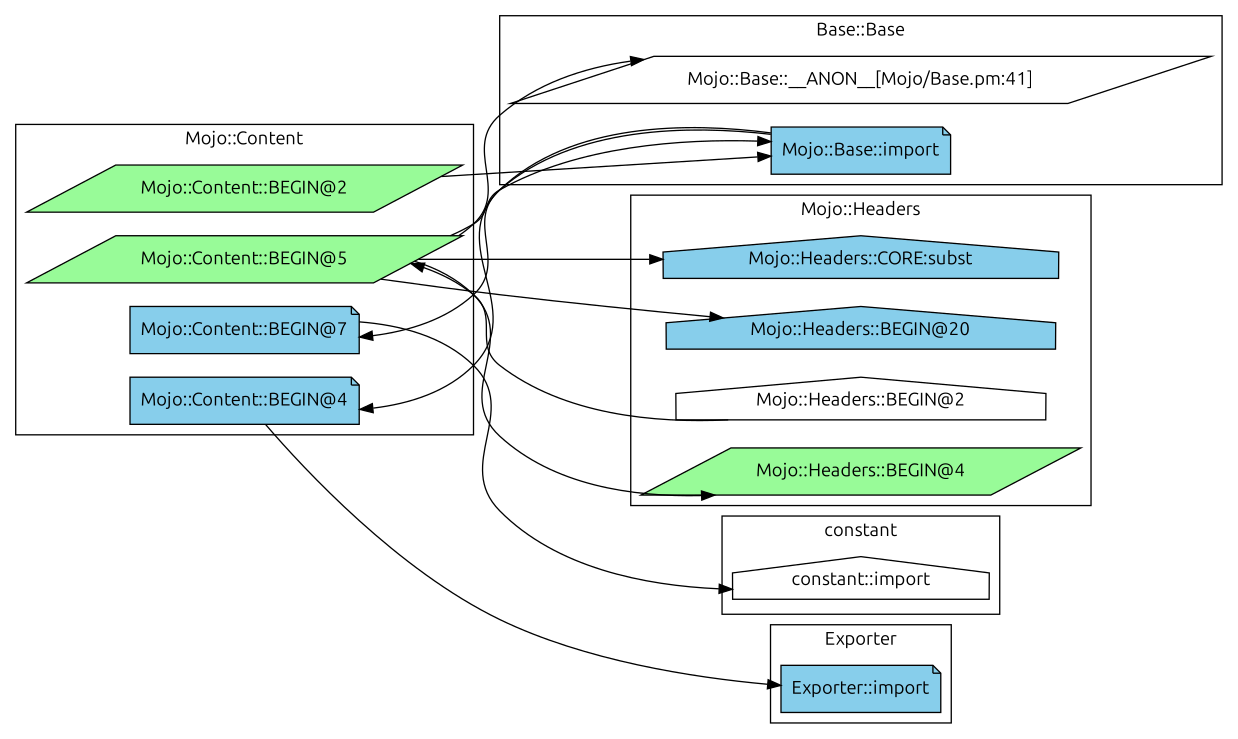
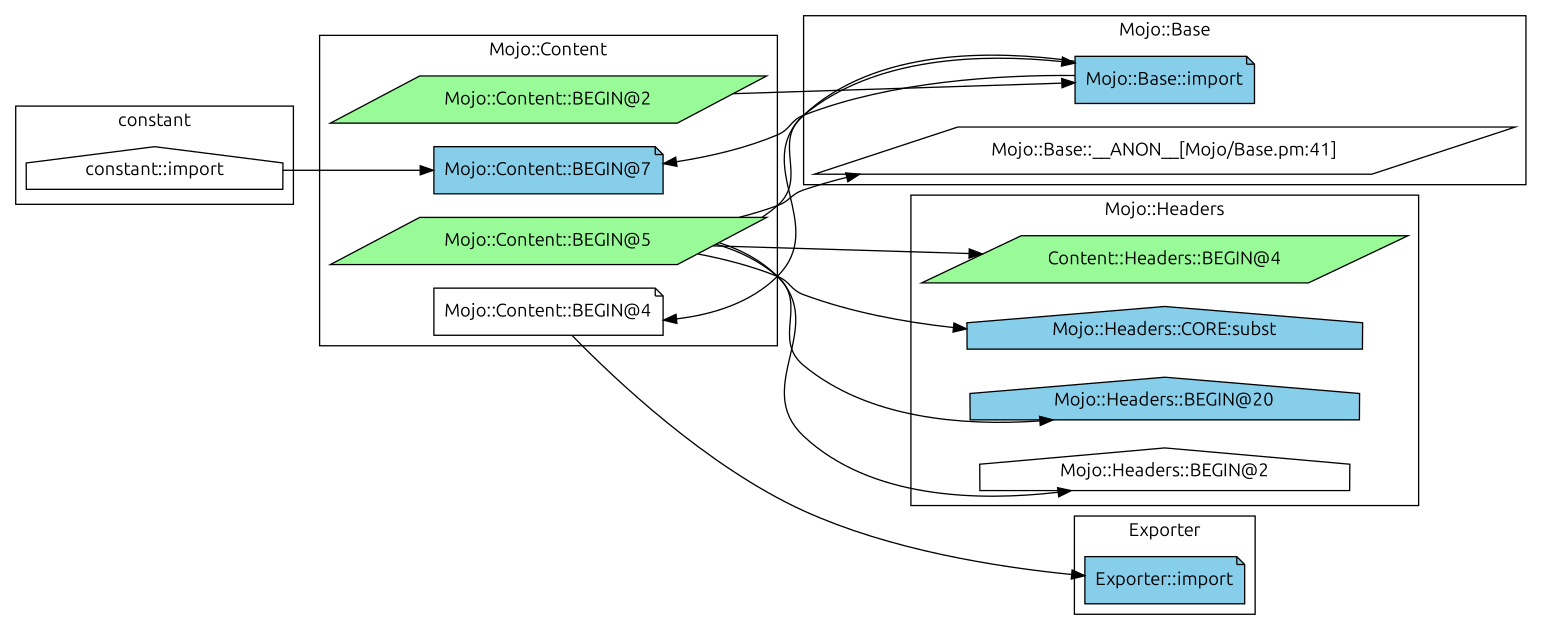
cluster "Base::Base": label "Base::Base" -> "Mojo::Base"
edge "Mojo::Headers::BEGIN@2" -> "Mojo::Content::BEGIN@5": reversed
node "Mojo::Content::BEGIN@4": fillcolor skyblue -> white
node "Mojo::Headers::BEGIN@4": label "Mojo::Headers::BEGIN@4" -> "Content::Headers::BEGIN@4"
edge "Mojo::Content::BEGIN@7" -> "constant::import": reversed
